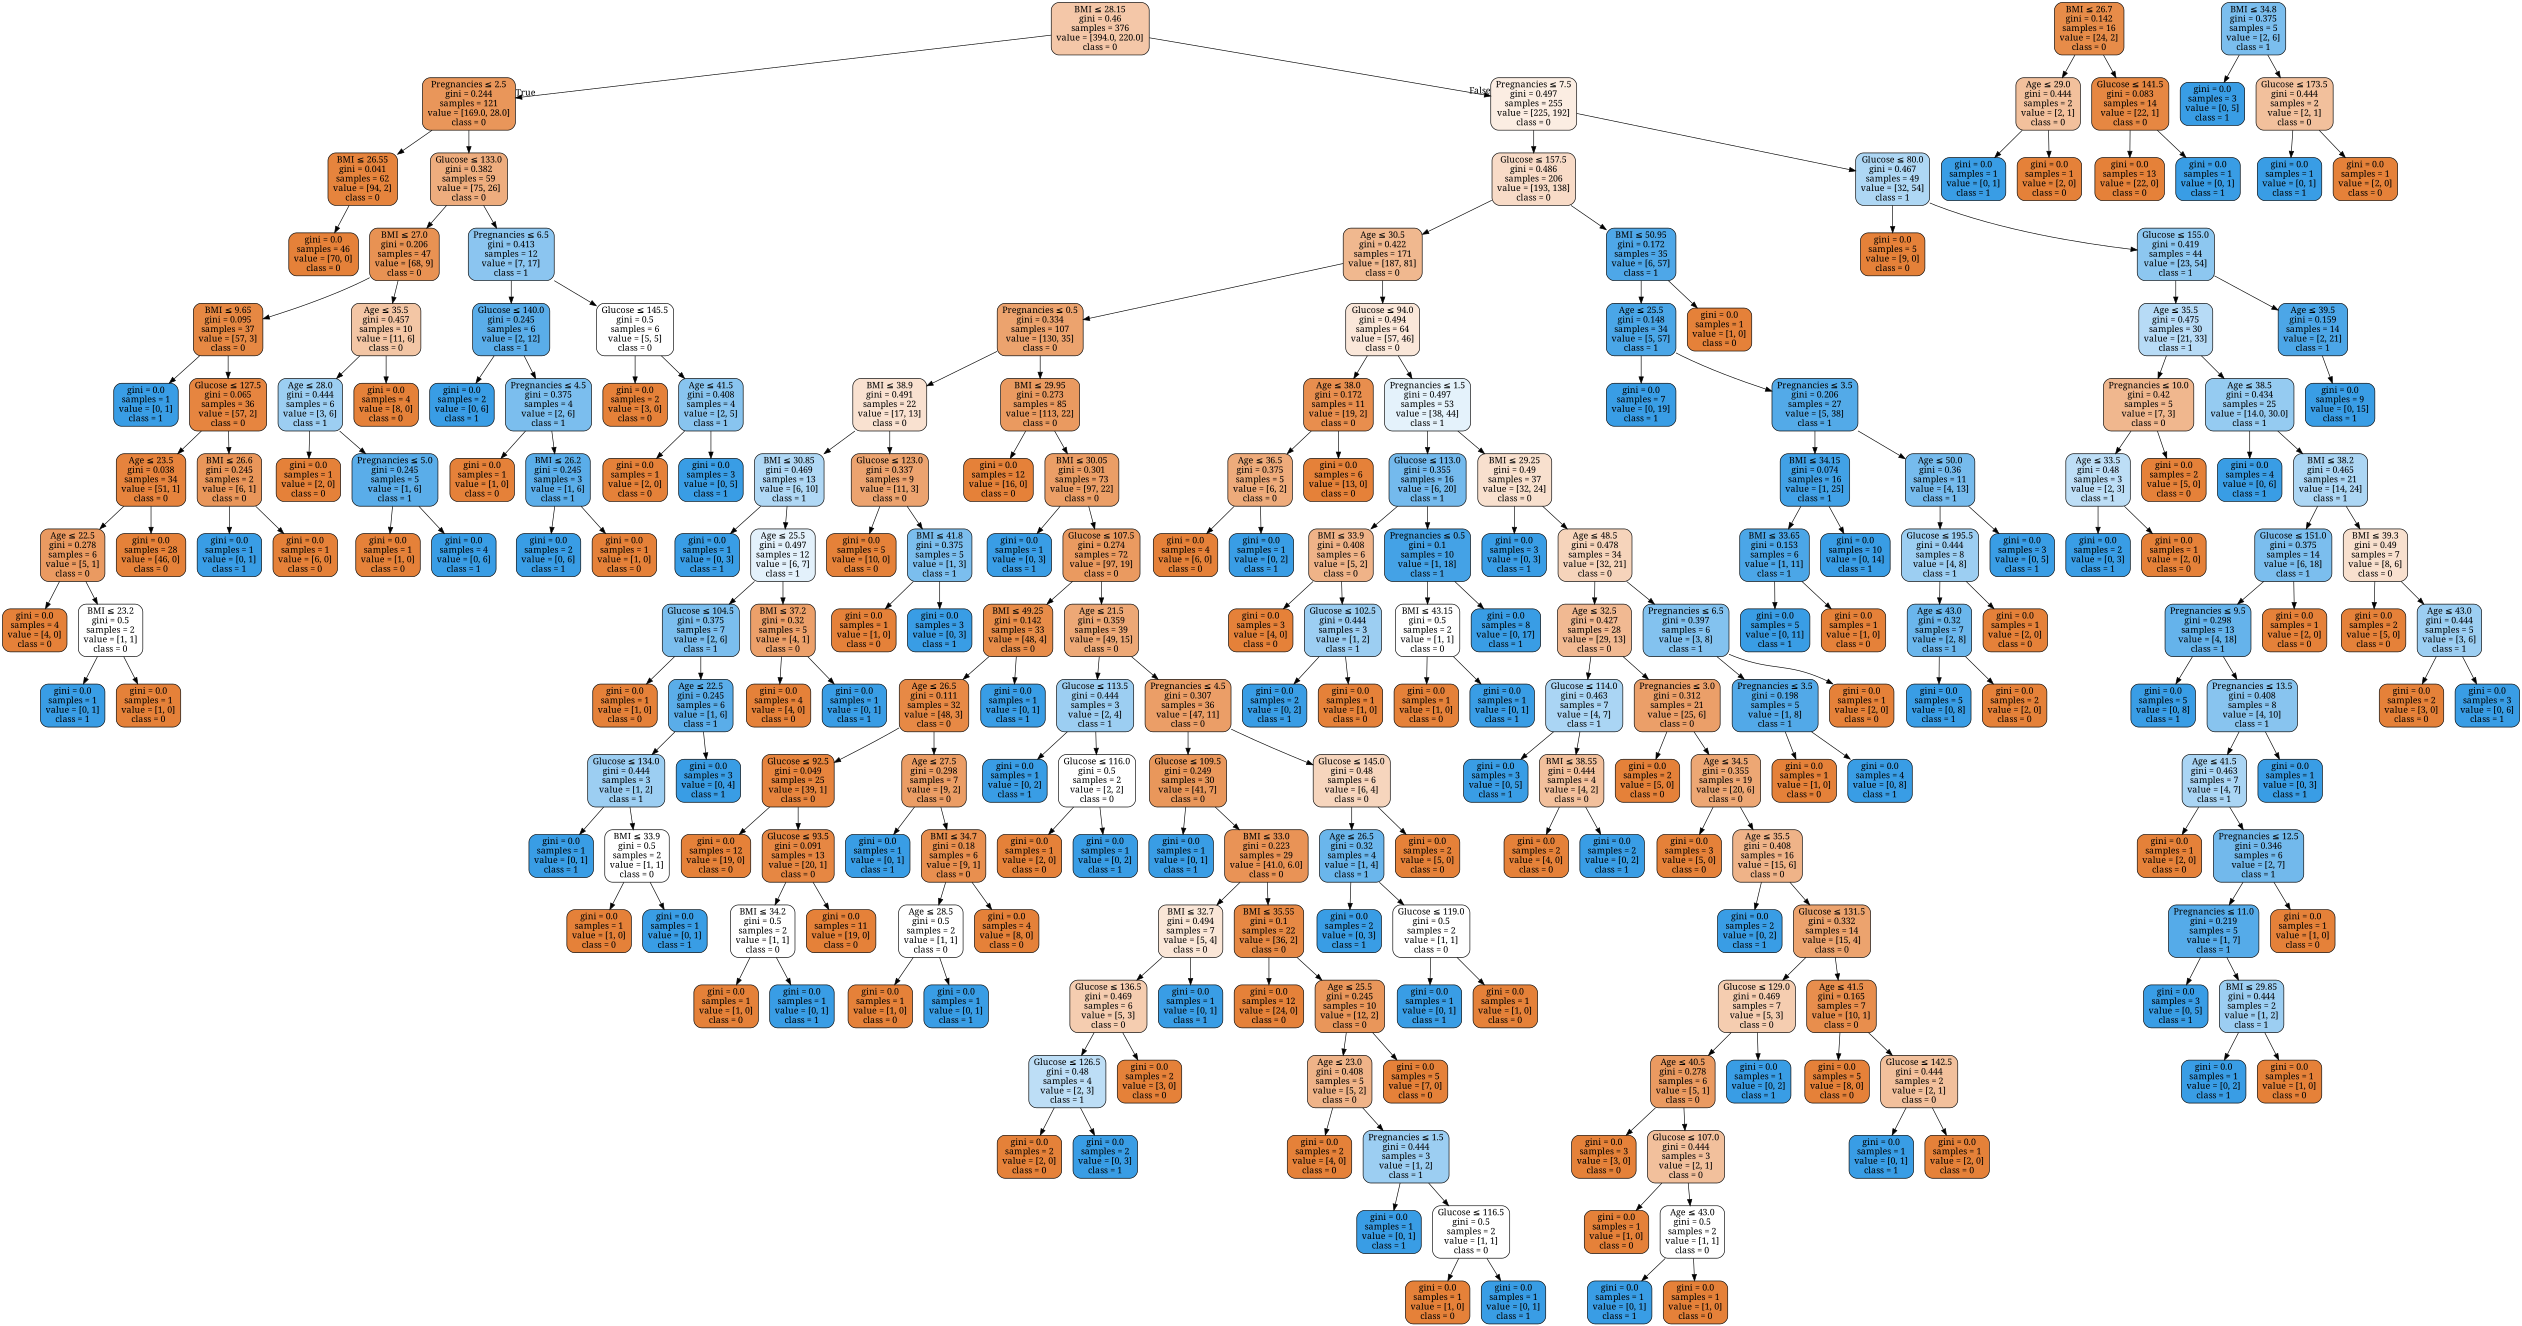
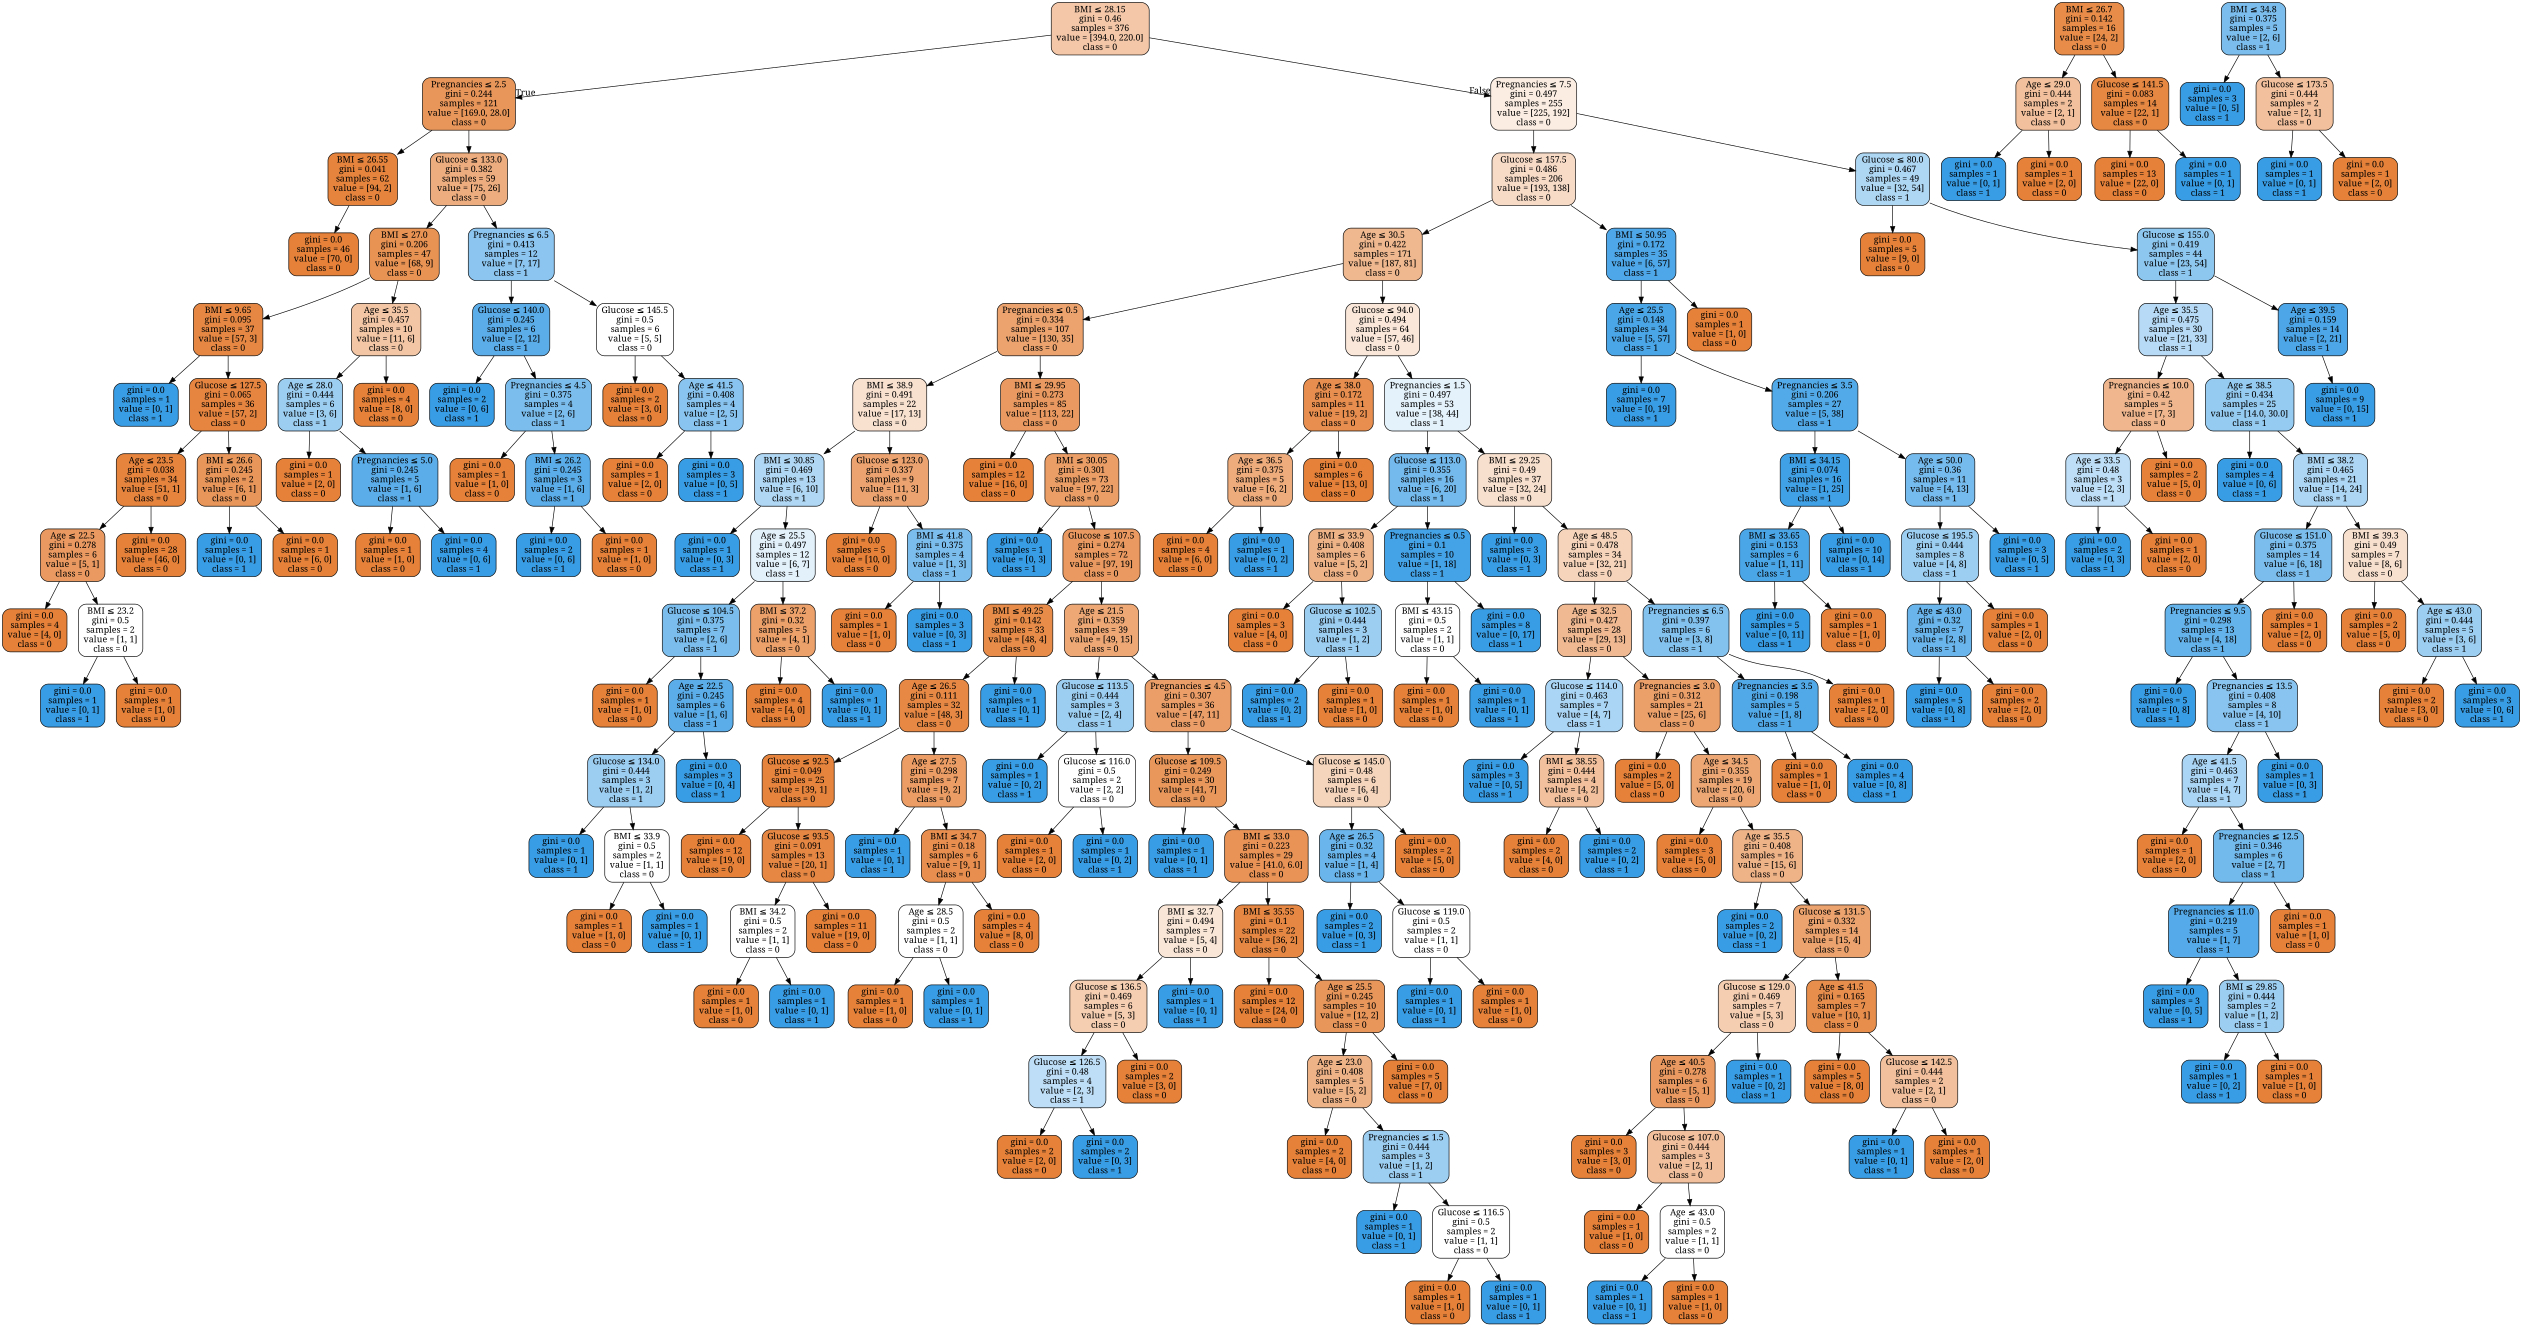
node "BMI ≤ 41.8": text "samples = 5" -> "samples = 4"
